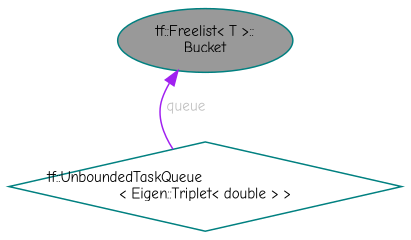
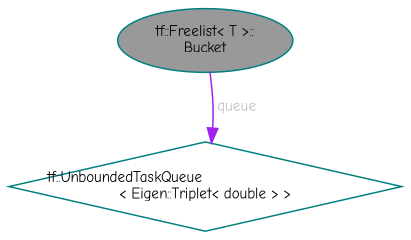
edge "tf::UnboundedTaskQueue < Eigen::Triplet< double > >" -> "tf::Freelist< T >:: Bucket": reversed
